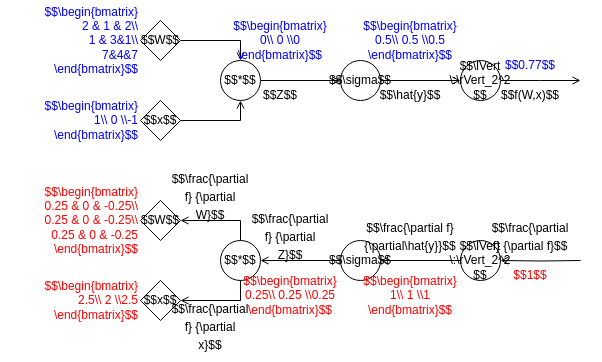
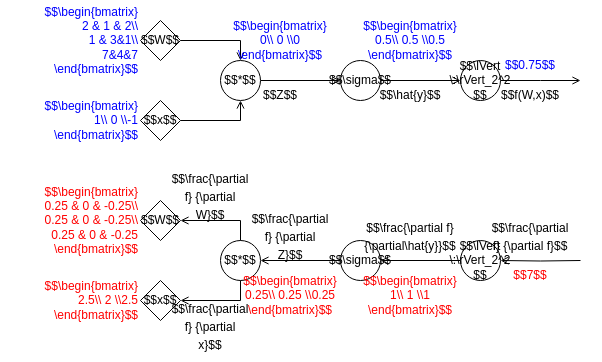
node "$$0.77$$": label "$$0.77$$" -> "$$0.75$$"
node "$$1$$": label "$$1$$" -> "$$7$$"
